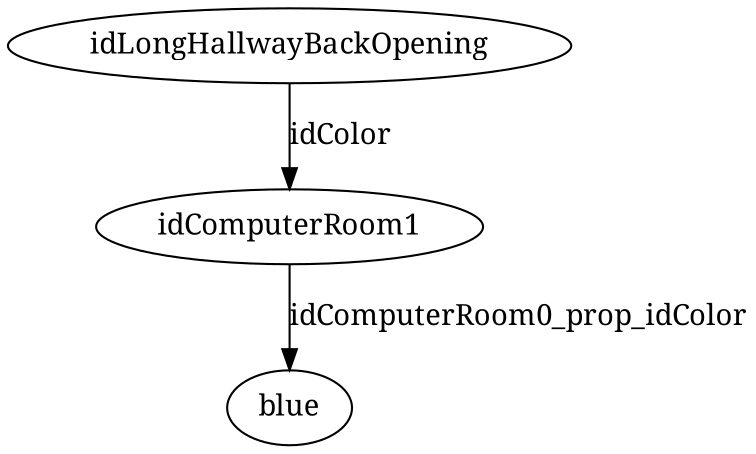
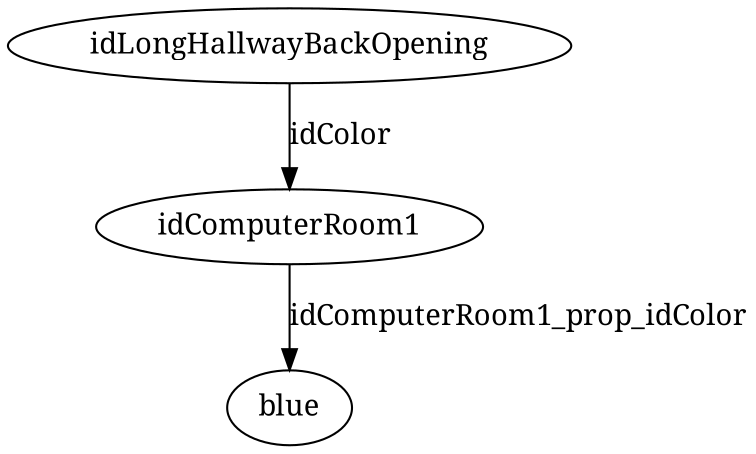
edge "idComputerRoom1" -> "blue": label "idComputerRoom0_prop_idColor" -> "idComputerRoom1_prop_idColor"
